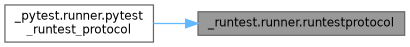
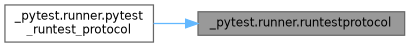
node "_runtest.runner.runtestprotocol": label "_runtest.runner.runtestprotocol" -> "_pytest.runner.runtestprotocol"
